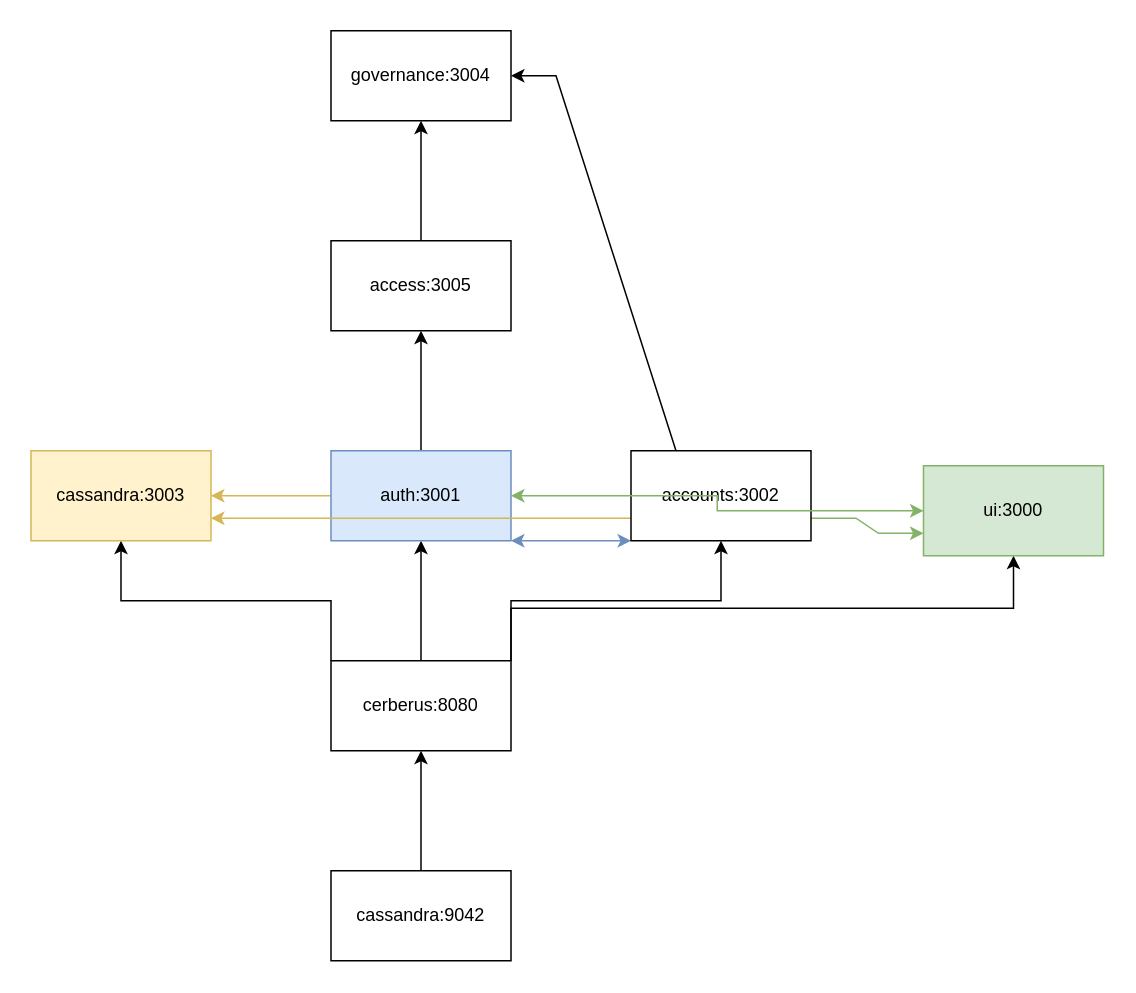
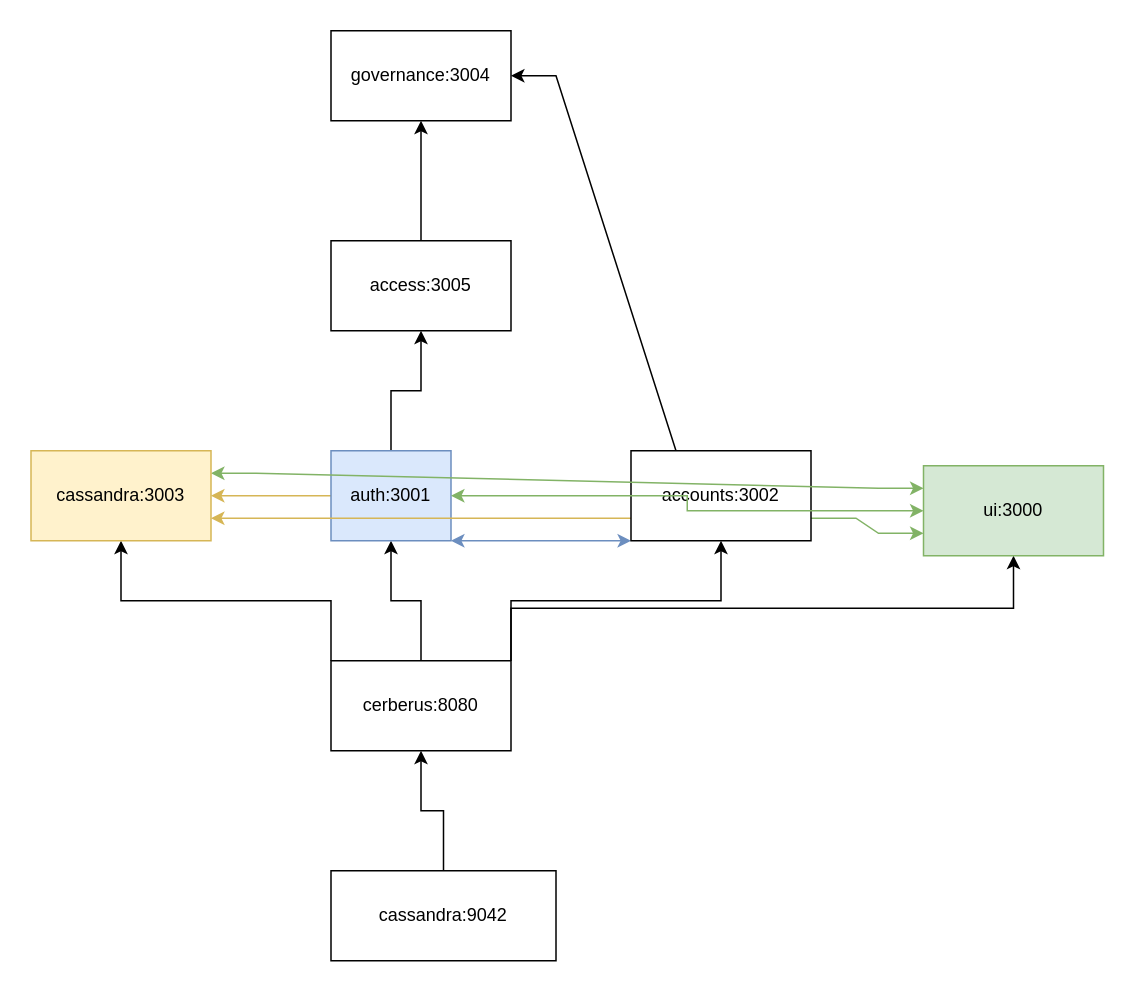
edge "cassandra:3003" -- "ui:3000": added
node "auth:3001": size 180x90 -> 120x90
node "cassandra:9042": size 180x90 -> 225x90
